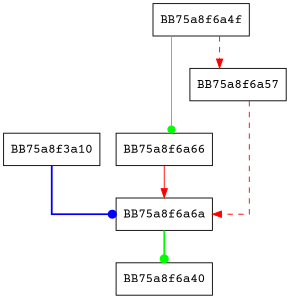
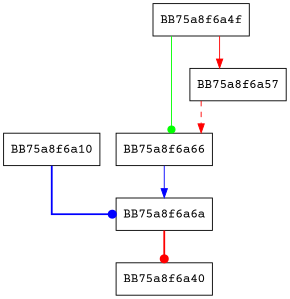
edge "BB75a8f6a4f" -> "BB75a8f6a57": style dashed -> solid
node "BB75a8f3a10": label "BB75a8f3a10" -> "BB75a8f6a10"
edge "BB75a8f6a57" -> "BB75a8f6a6a": now "BB75a8f6a57" -> "BB75a8f6a66"
edge "BB75a8f6a66" -> "BB75a8f6a6a": color red -> blue
edge "BB75a8f6a6a" -> "BB75a8f6a40": color green -> red
